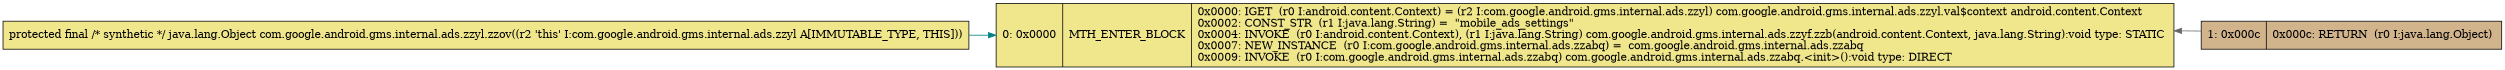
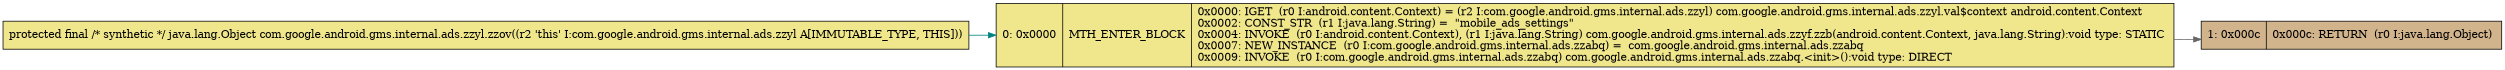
edge "1: 0x000c" -> "0: 0x0000": reversed
